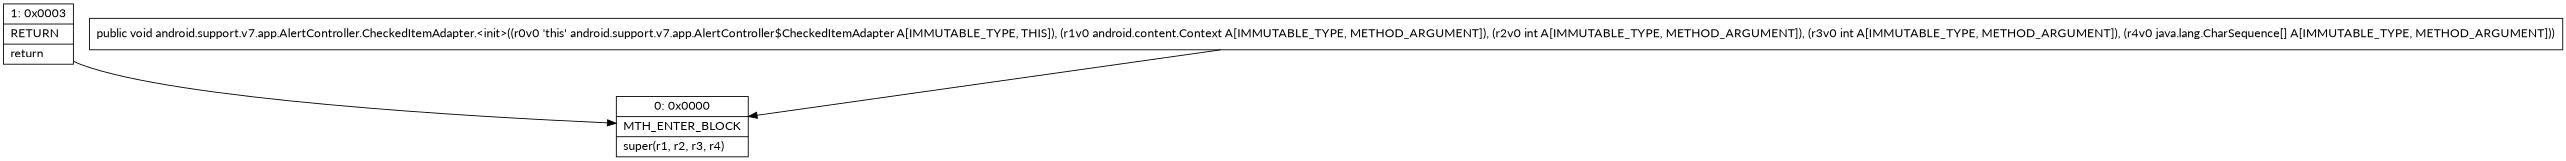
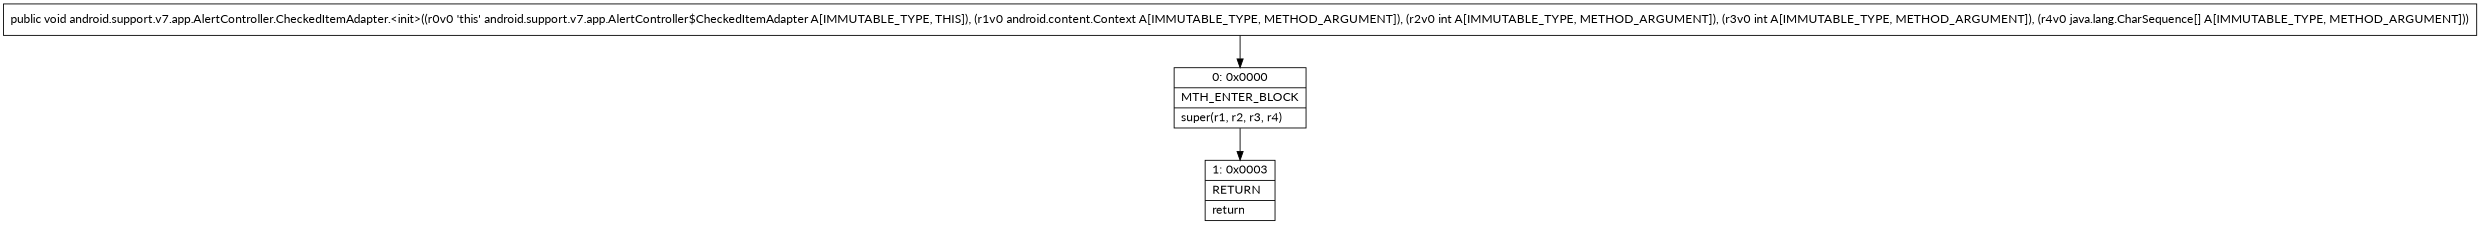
edge "1: 0x0003" -> "0: 0x0000": reversed
